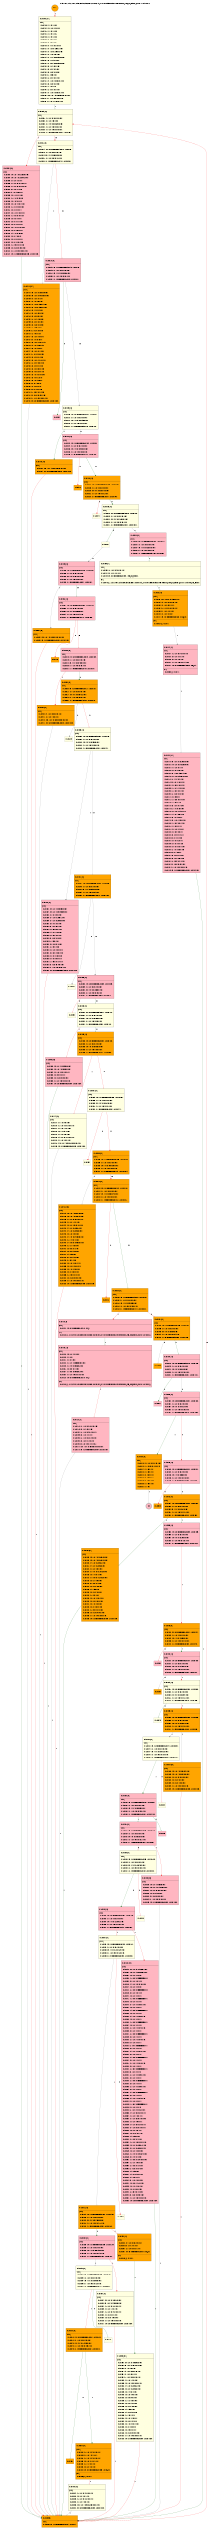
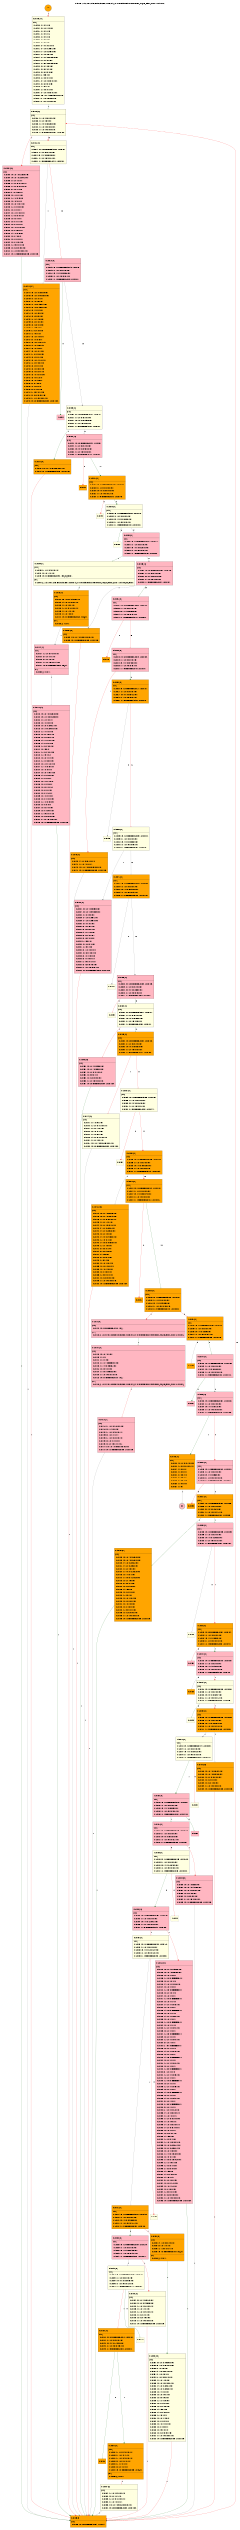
edge "0x402832" -> "0x4018e8 [28]": now "0x4018cc [28]" -> "0x4018e8 [28]"
node "0x4028cb": added
